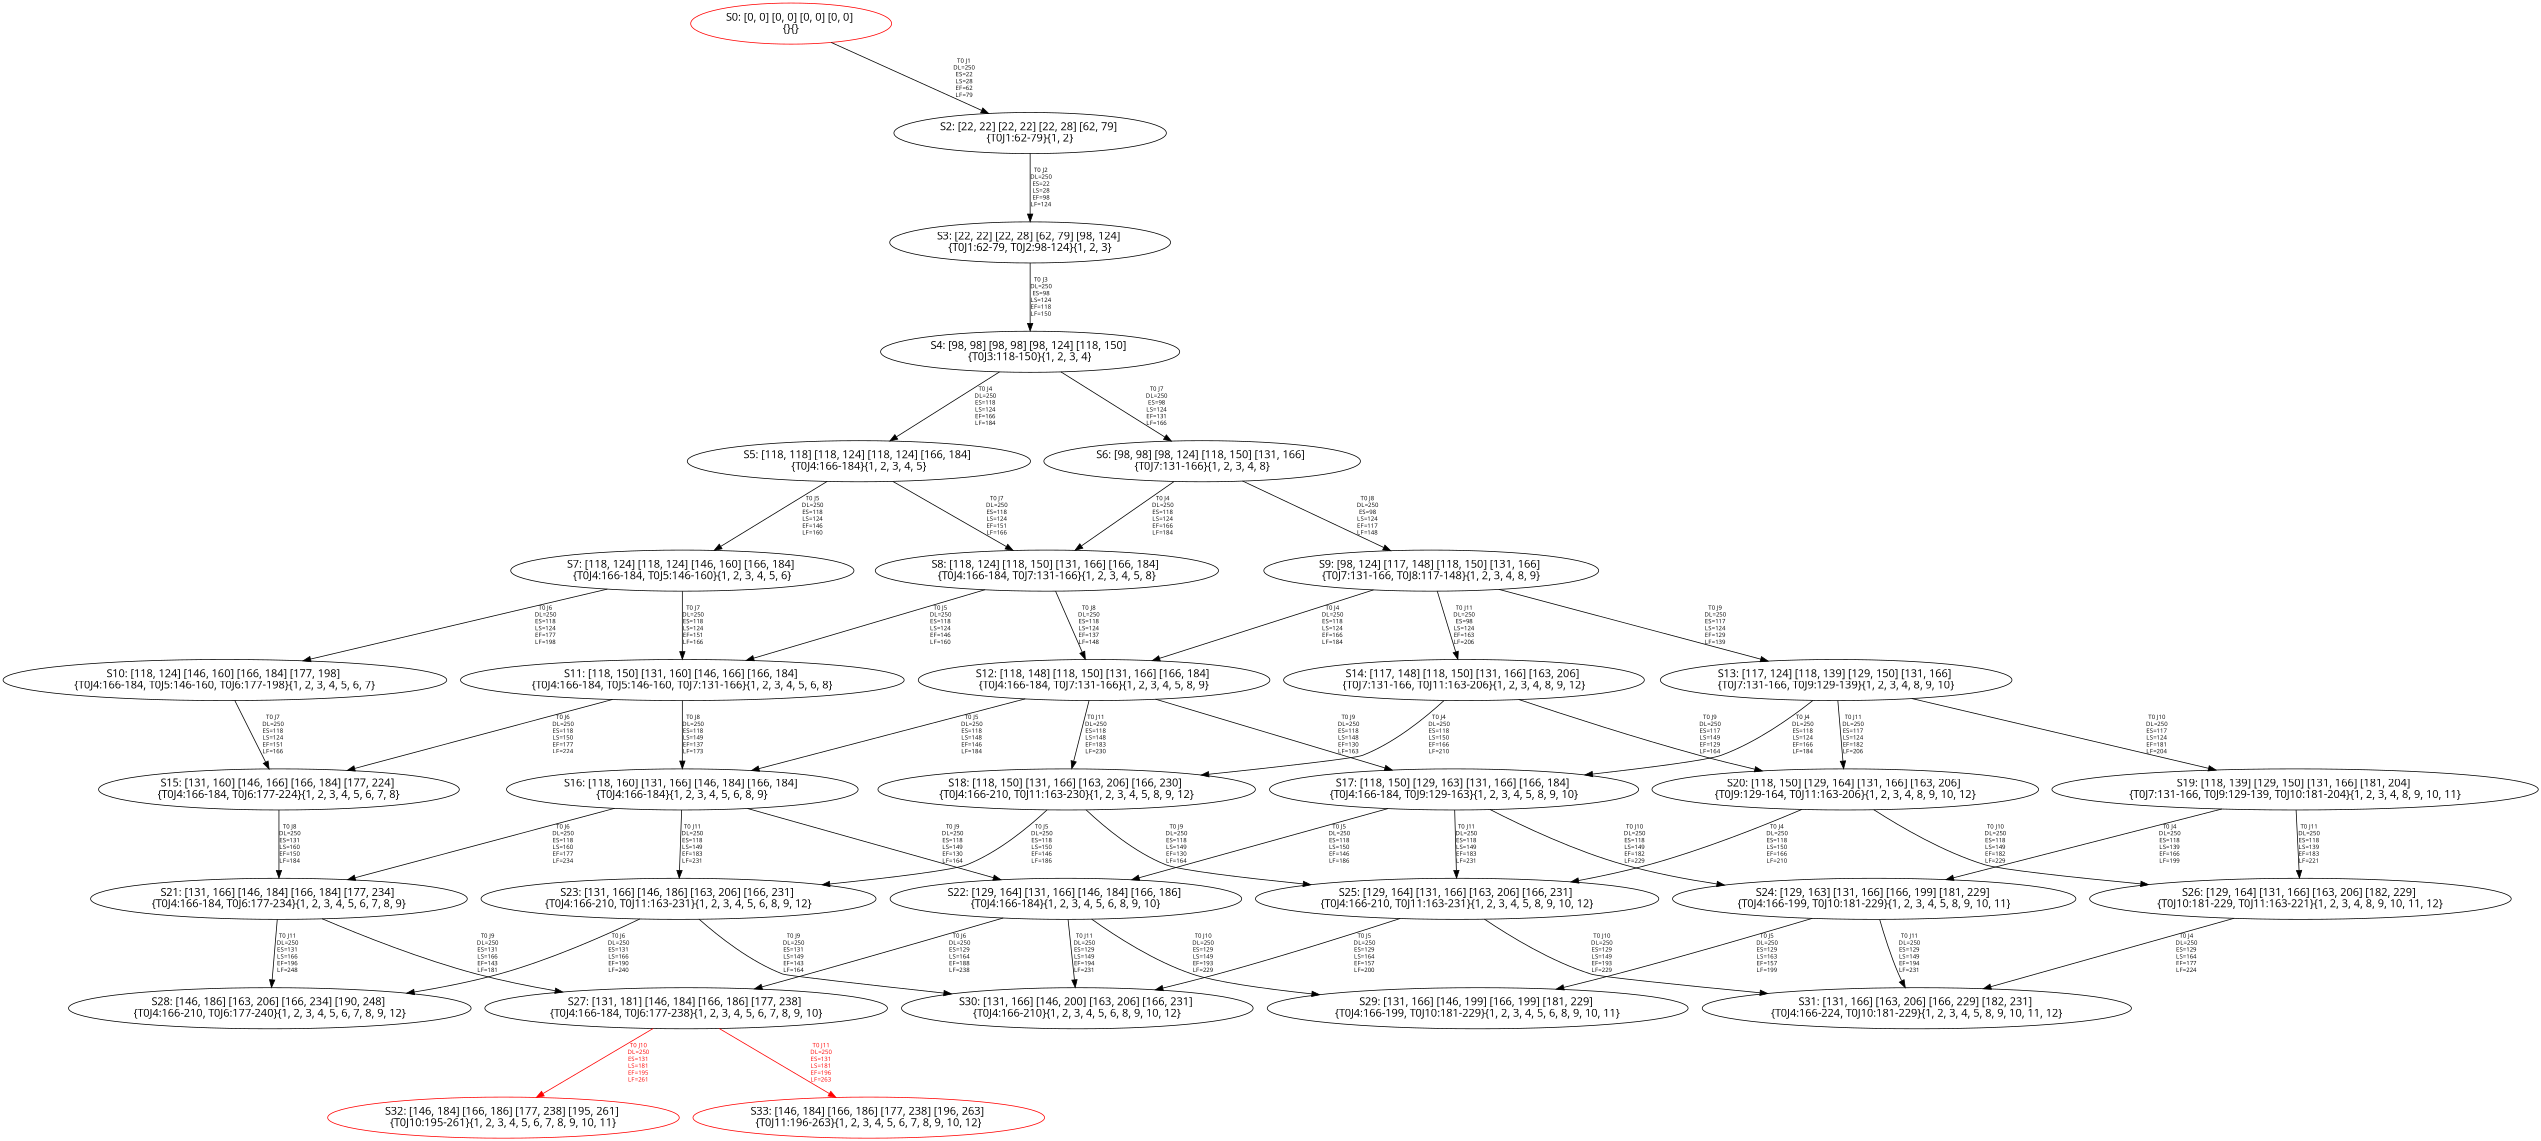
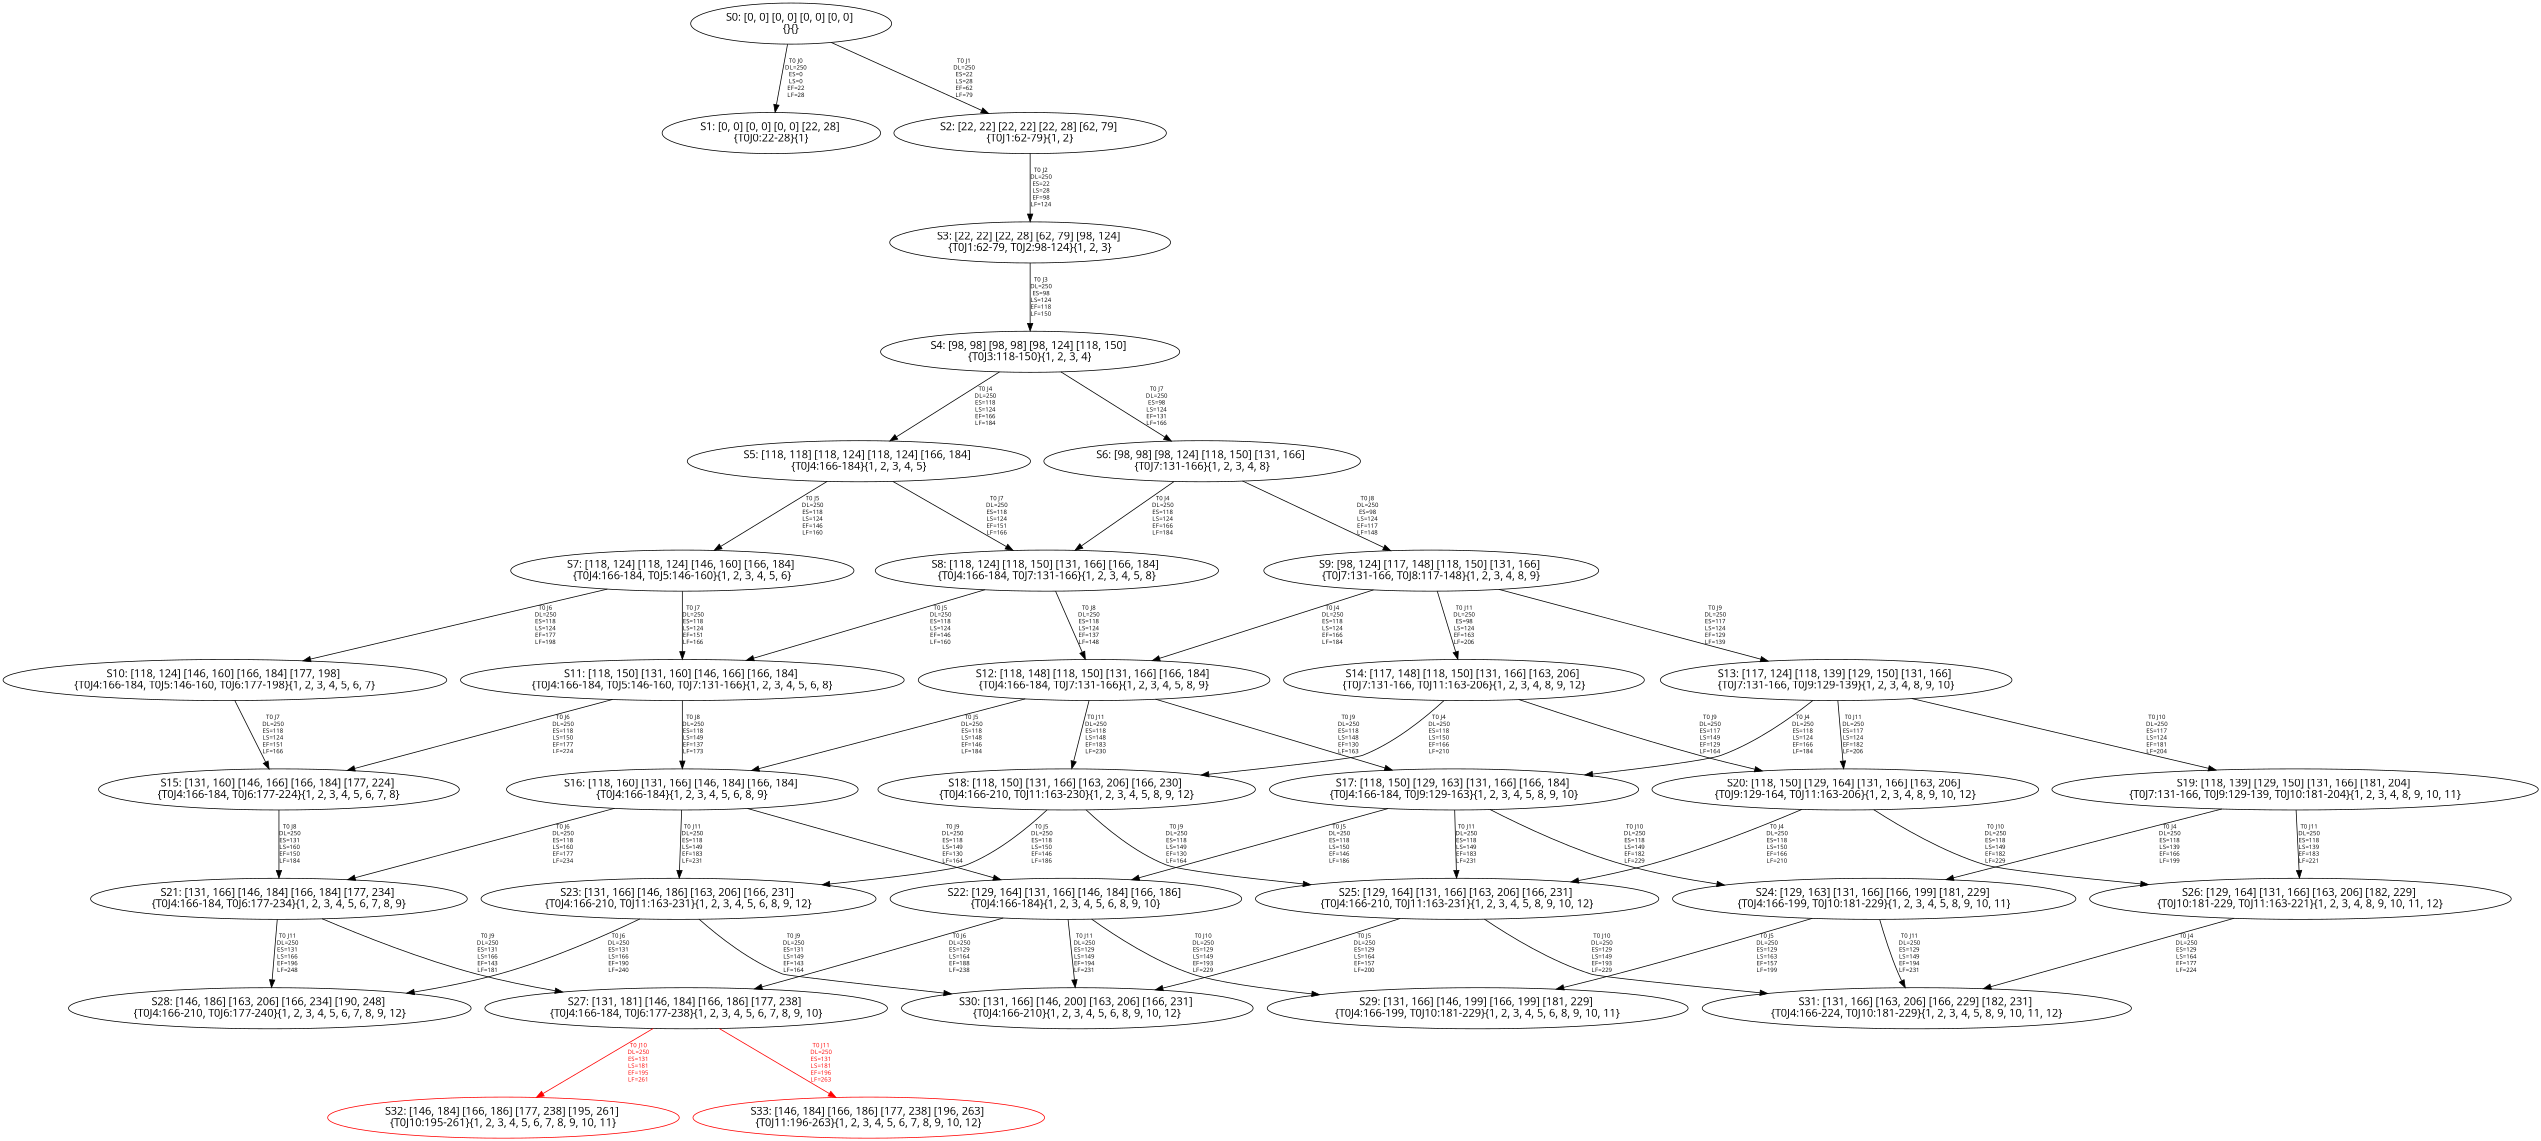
node "S0: [0, 0] [0, 0] [0, 0] [0, 0] {}{}": color Red -> black
node "S1: [0, 0] [0, 0] [0, 0] [22, 28] {T0J0:22-28}{1}": added
